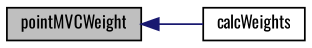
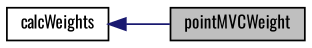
edge "calcWeights" -> "pointMVCWeight": reversed
